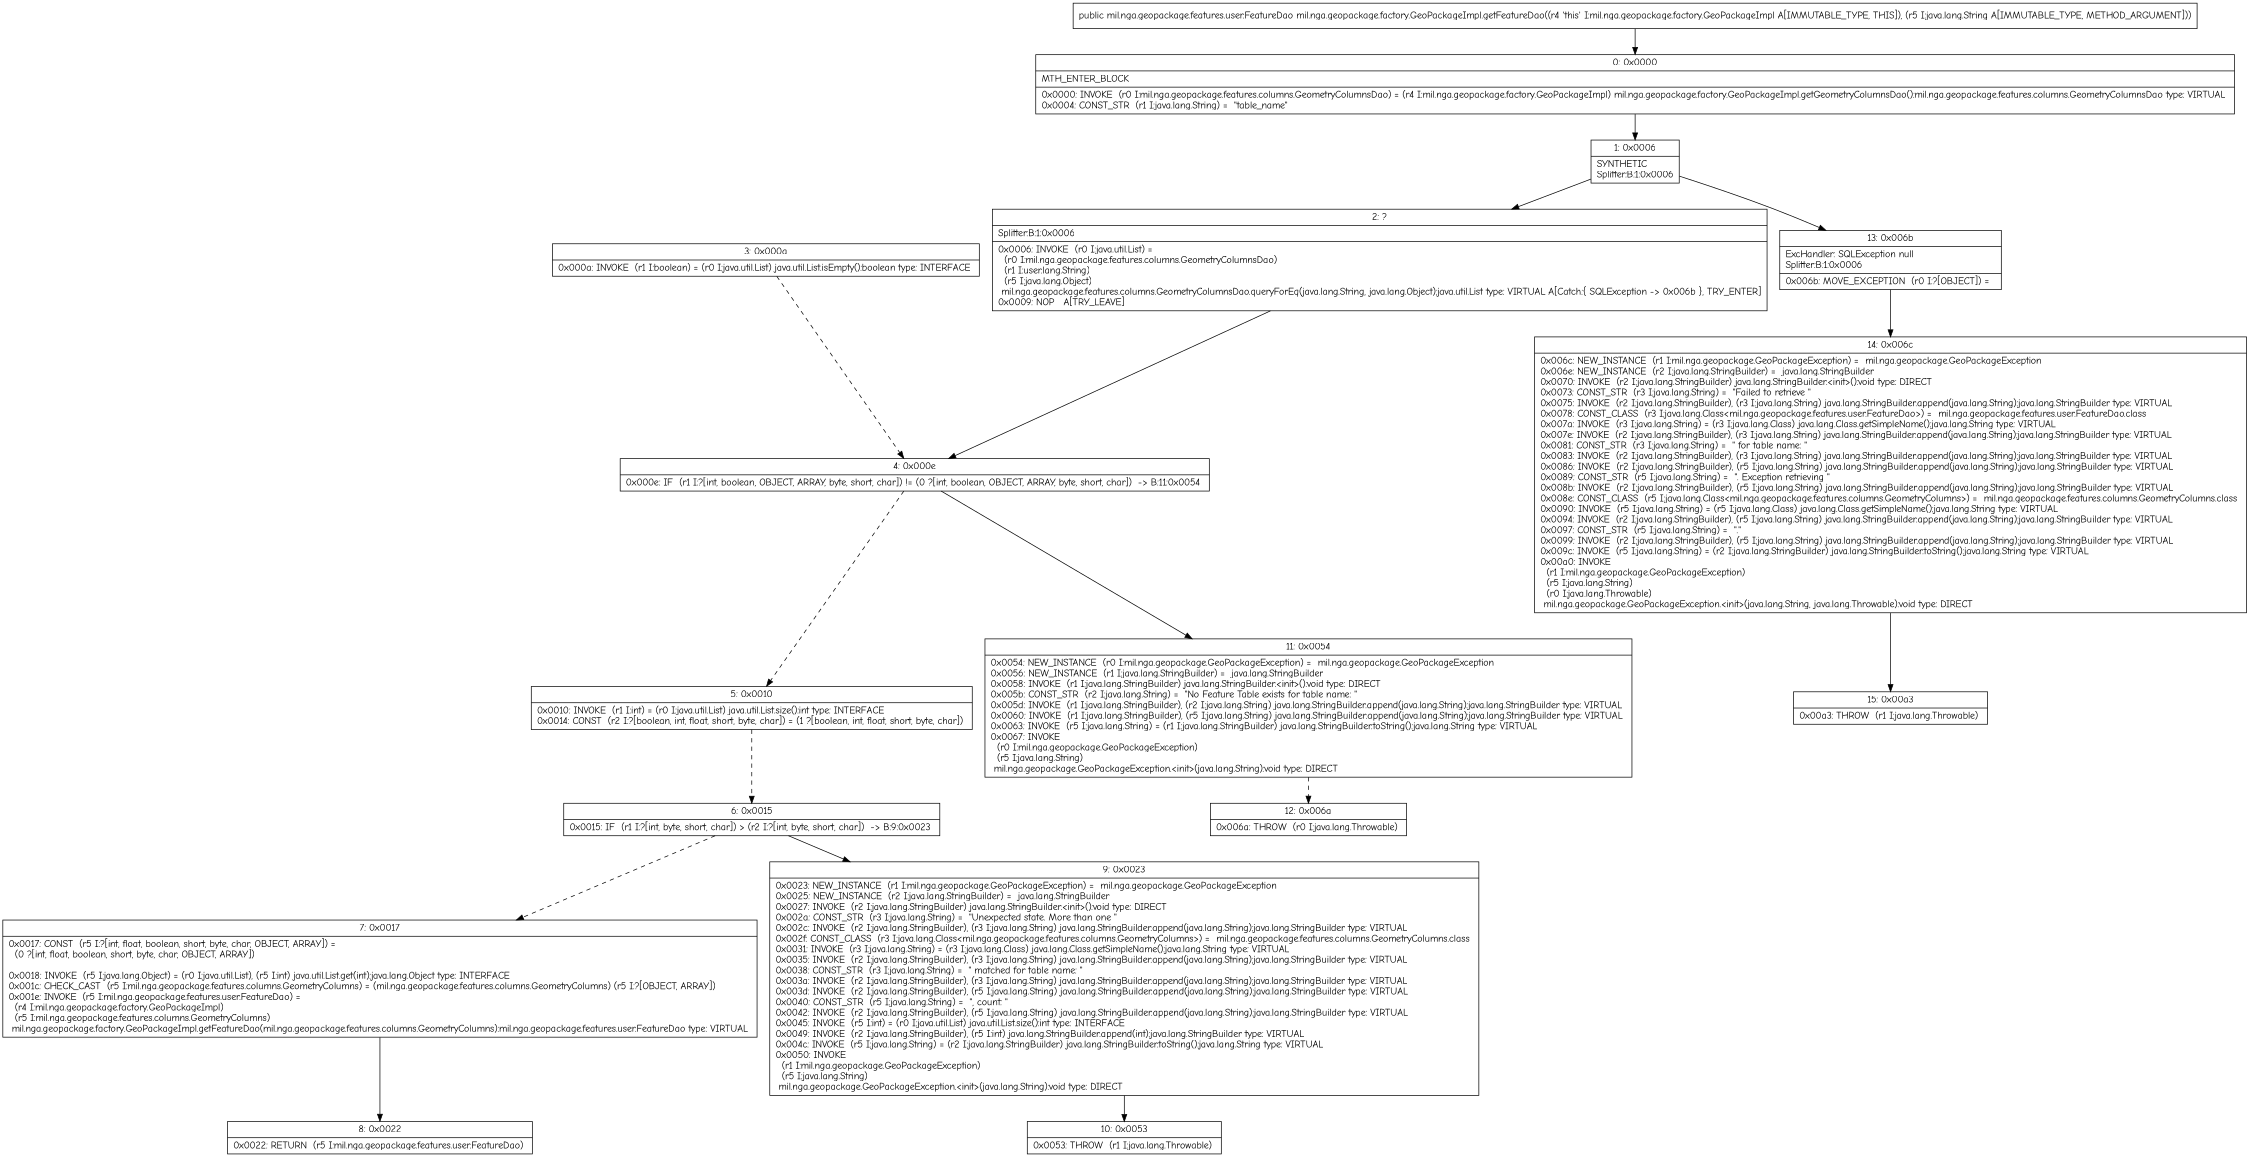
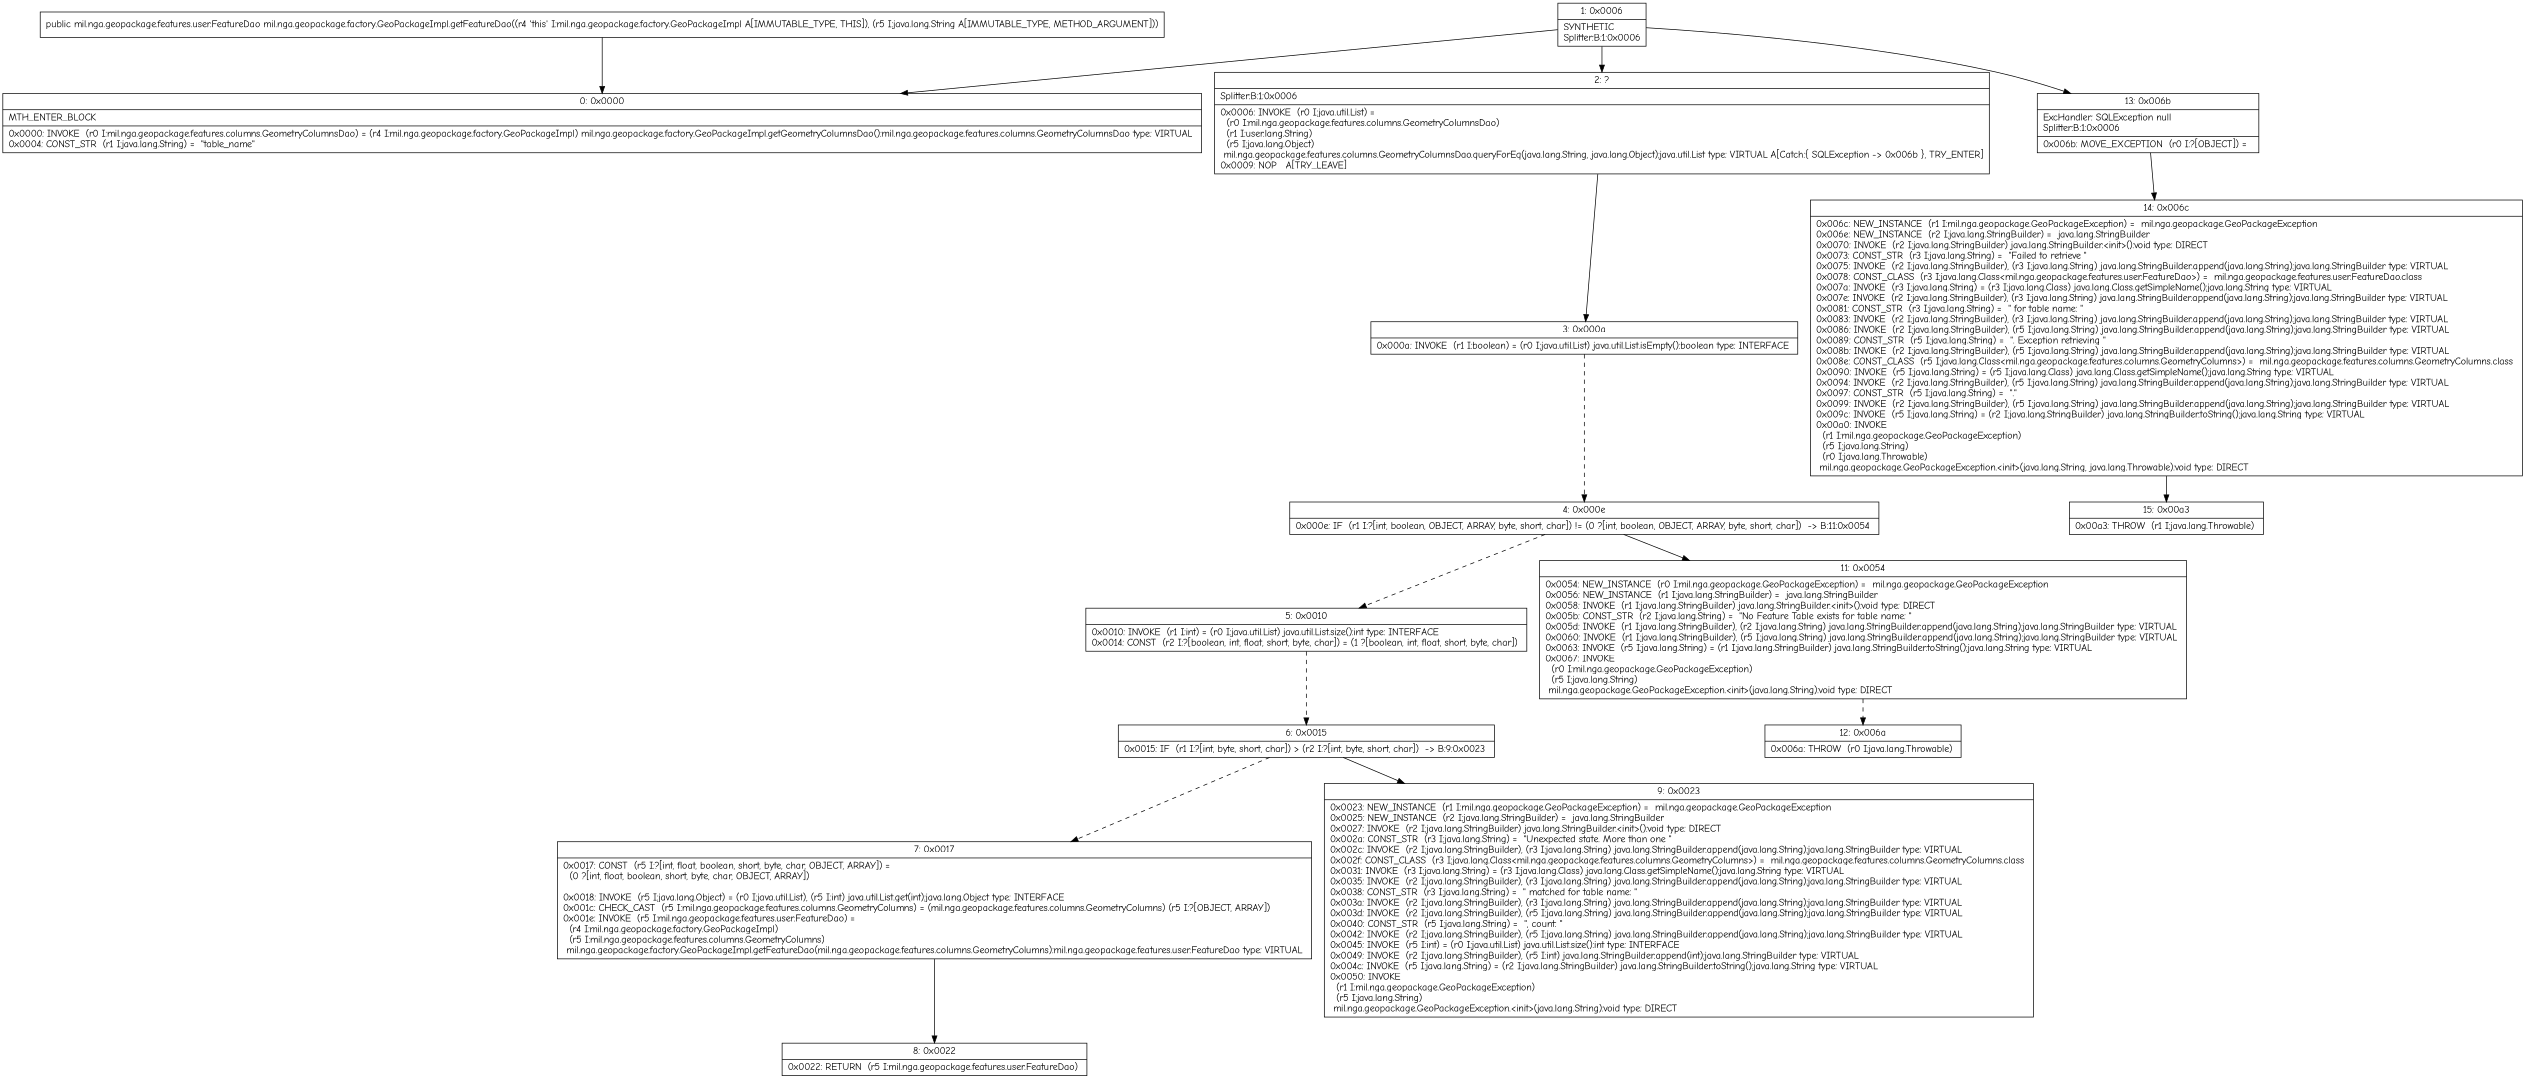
edge "0: 0x0000" -> "1: 0x0006": reversed
edge "2: ?" -> "4: 0x000e": now "2: ?" -> "3: 0x000a"
node "10: 0x0053": removed
